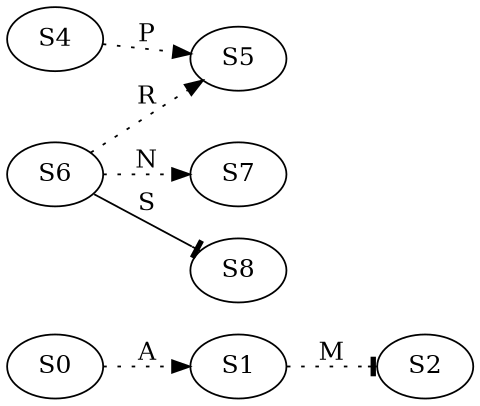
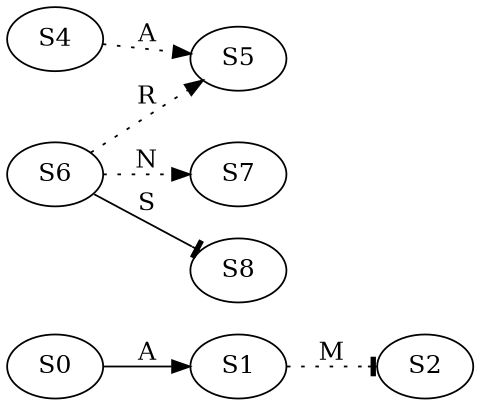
edge "S4" -> "S5": label "P" -> "A"
edge "S0" -> "S1": style dotted -> solid
